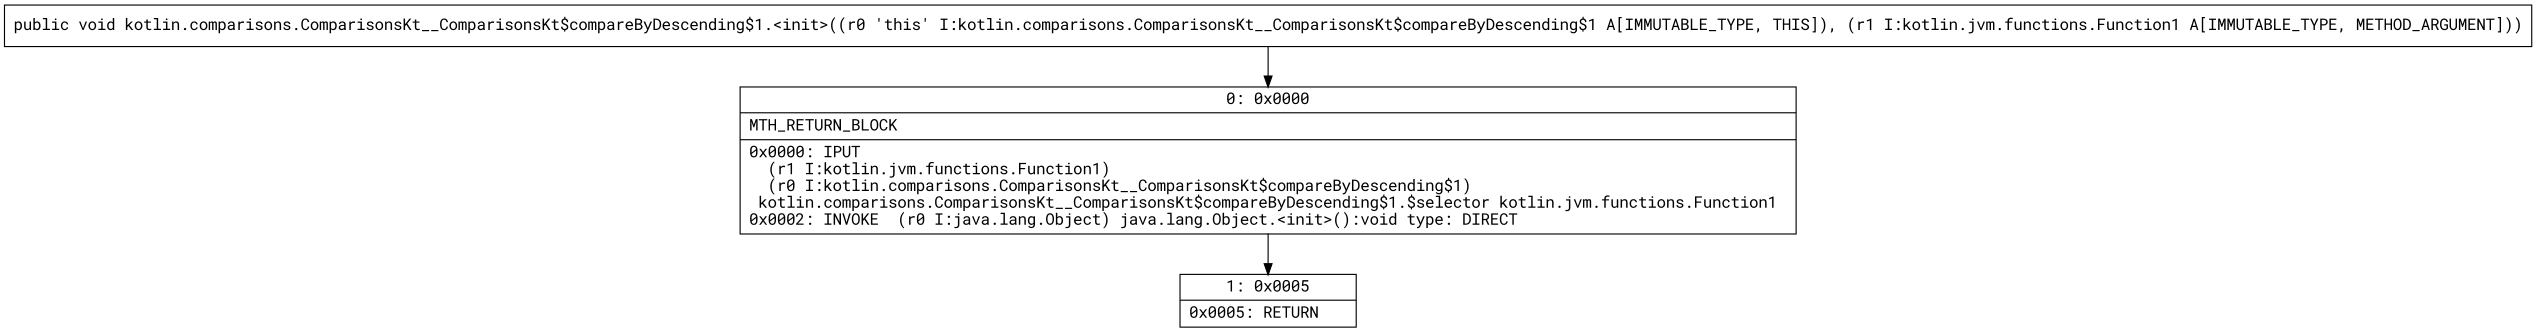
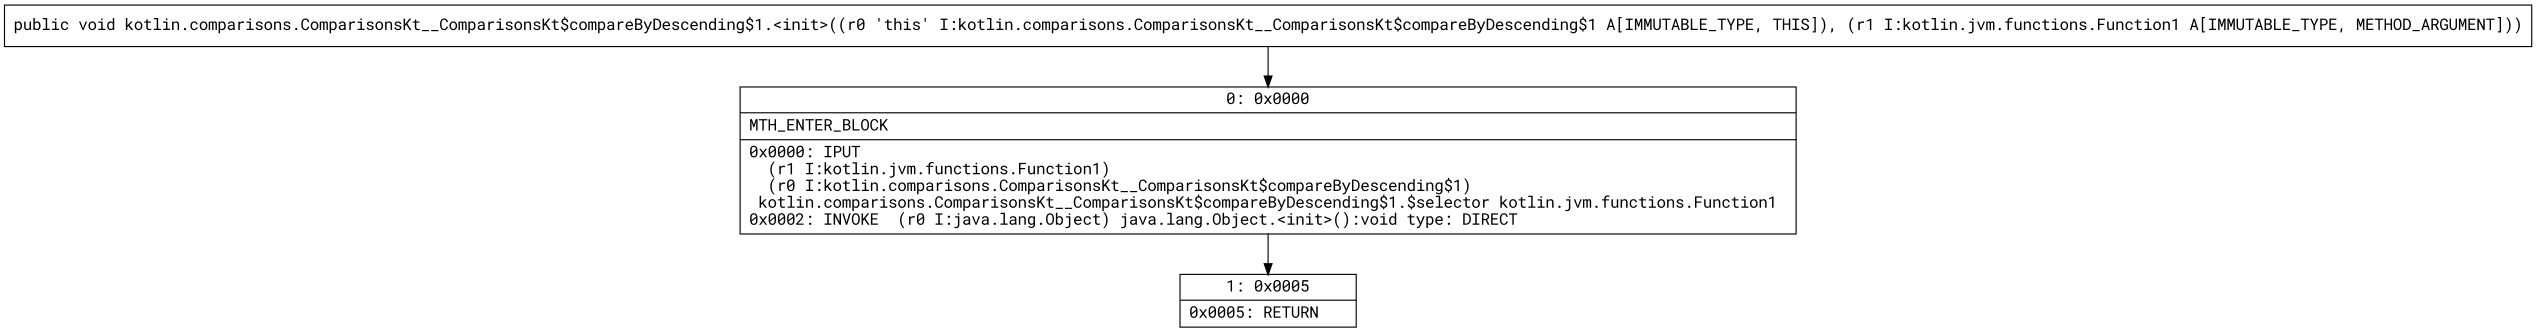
node "0: 0x0000": text "MTH_RETURN_BLOCK" -> "MTH_ENTER_BLOCK"
